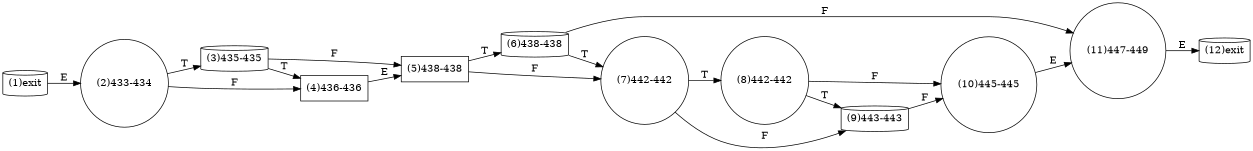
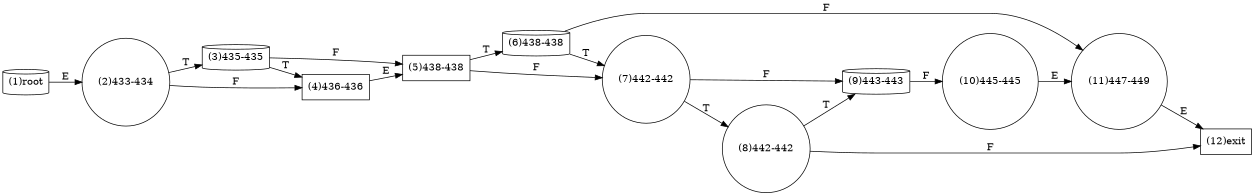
node "(12)exit": shape cylinder -> box
edge "(8)442-442" -> "(10)445-445": now "(8)442-442" -> "(12)exit"
node "(1)exit": label "(1)exit" -> "(1)root"
